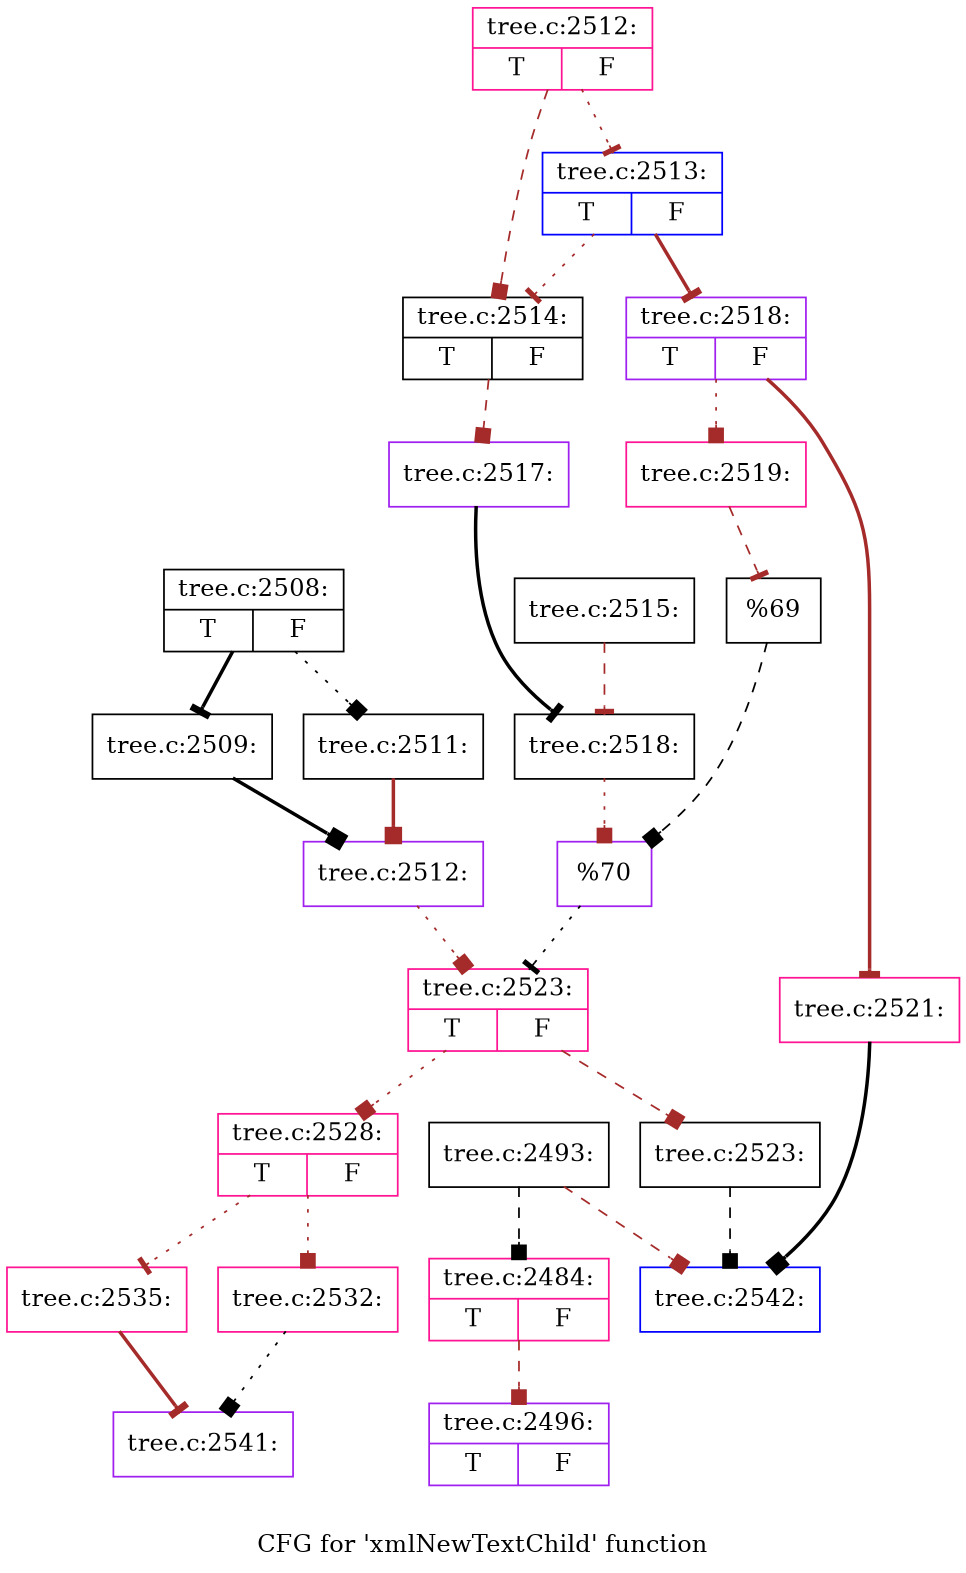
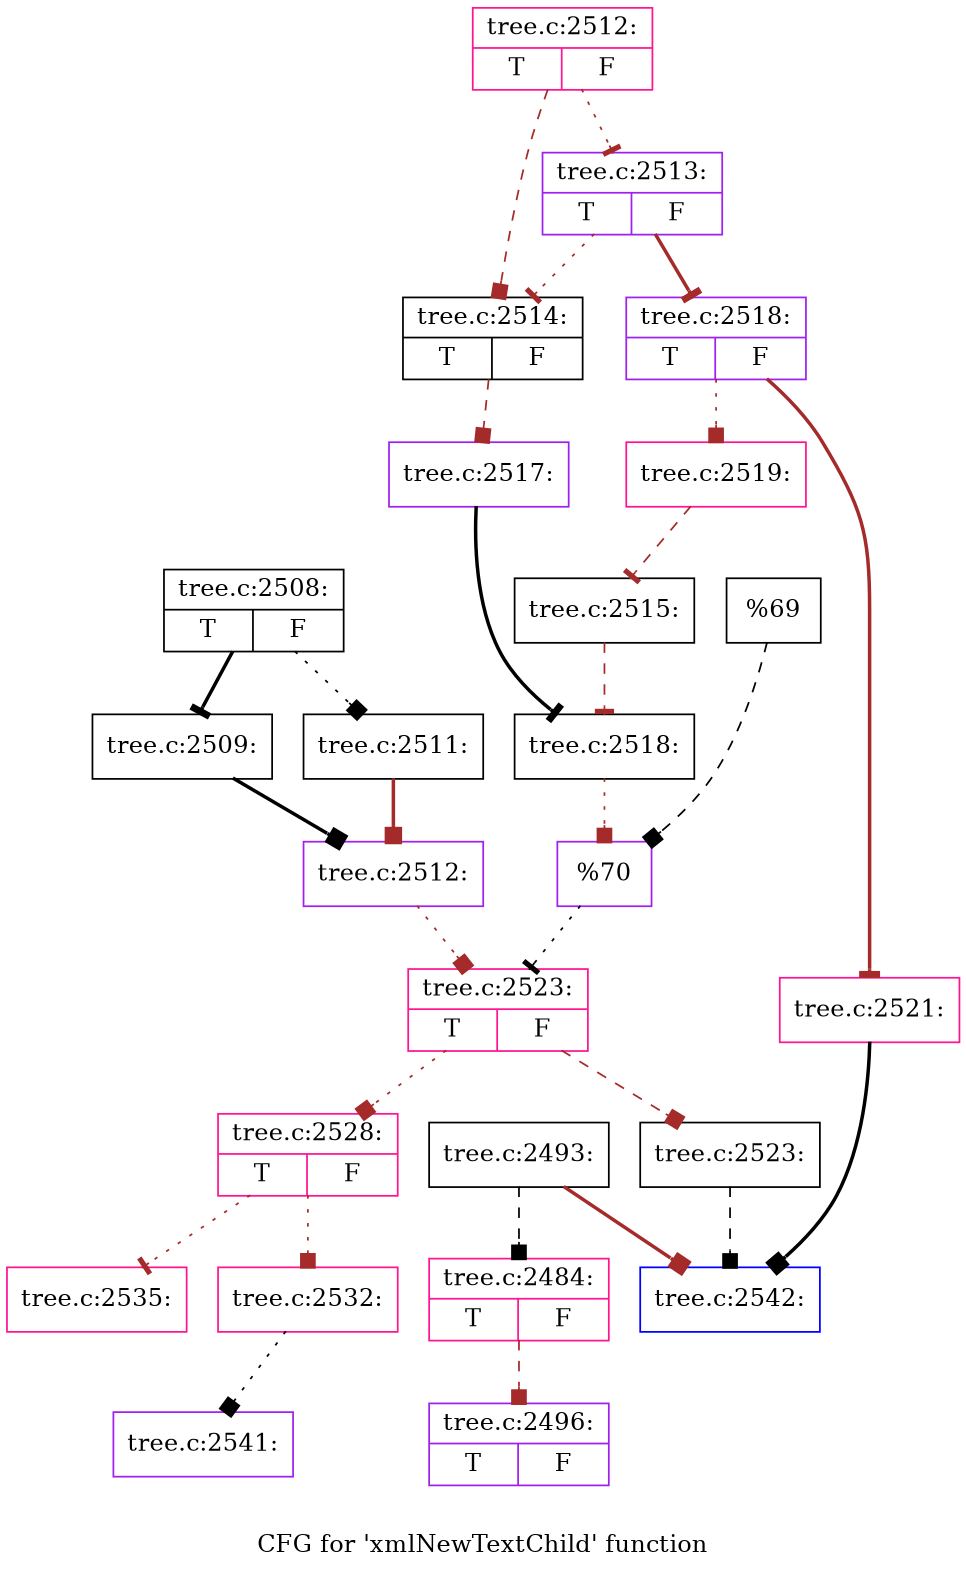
node "tree.c:2513:": color blue -> purple
edge "tree.c:2519:" -> "%69": now "tree.c:2519:" -> "tree.c:2515:"
edge "tree.c:2493:" -> "tree.c:2542:": style dashed -> bold
edge "tree.c:2535:" -> "tree.c:2541:": removed
